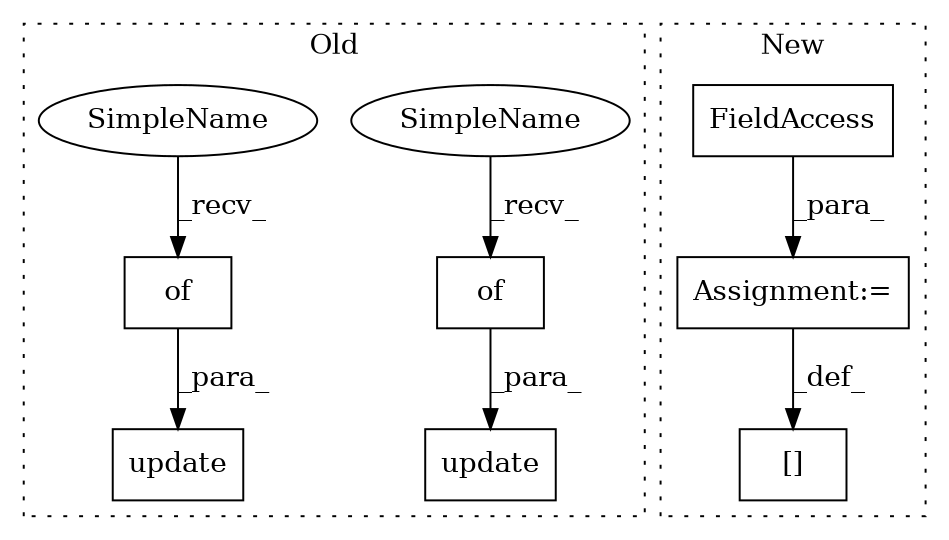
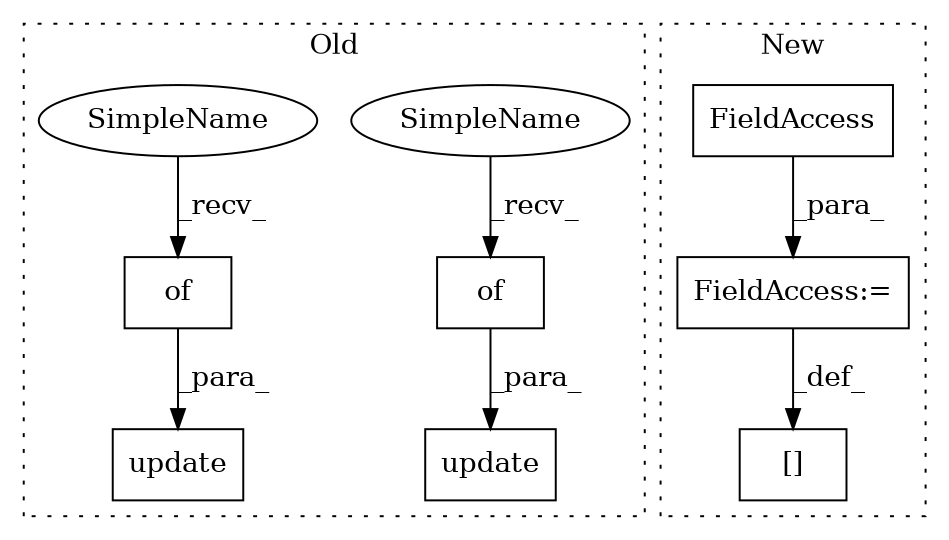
node "Assignment:=": label "Assignment:=" -> "FieldAccess:="
